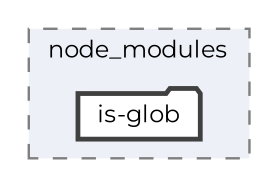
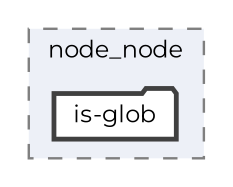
cluster "node_modules": label "node_modules" -> "node_node"
